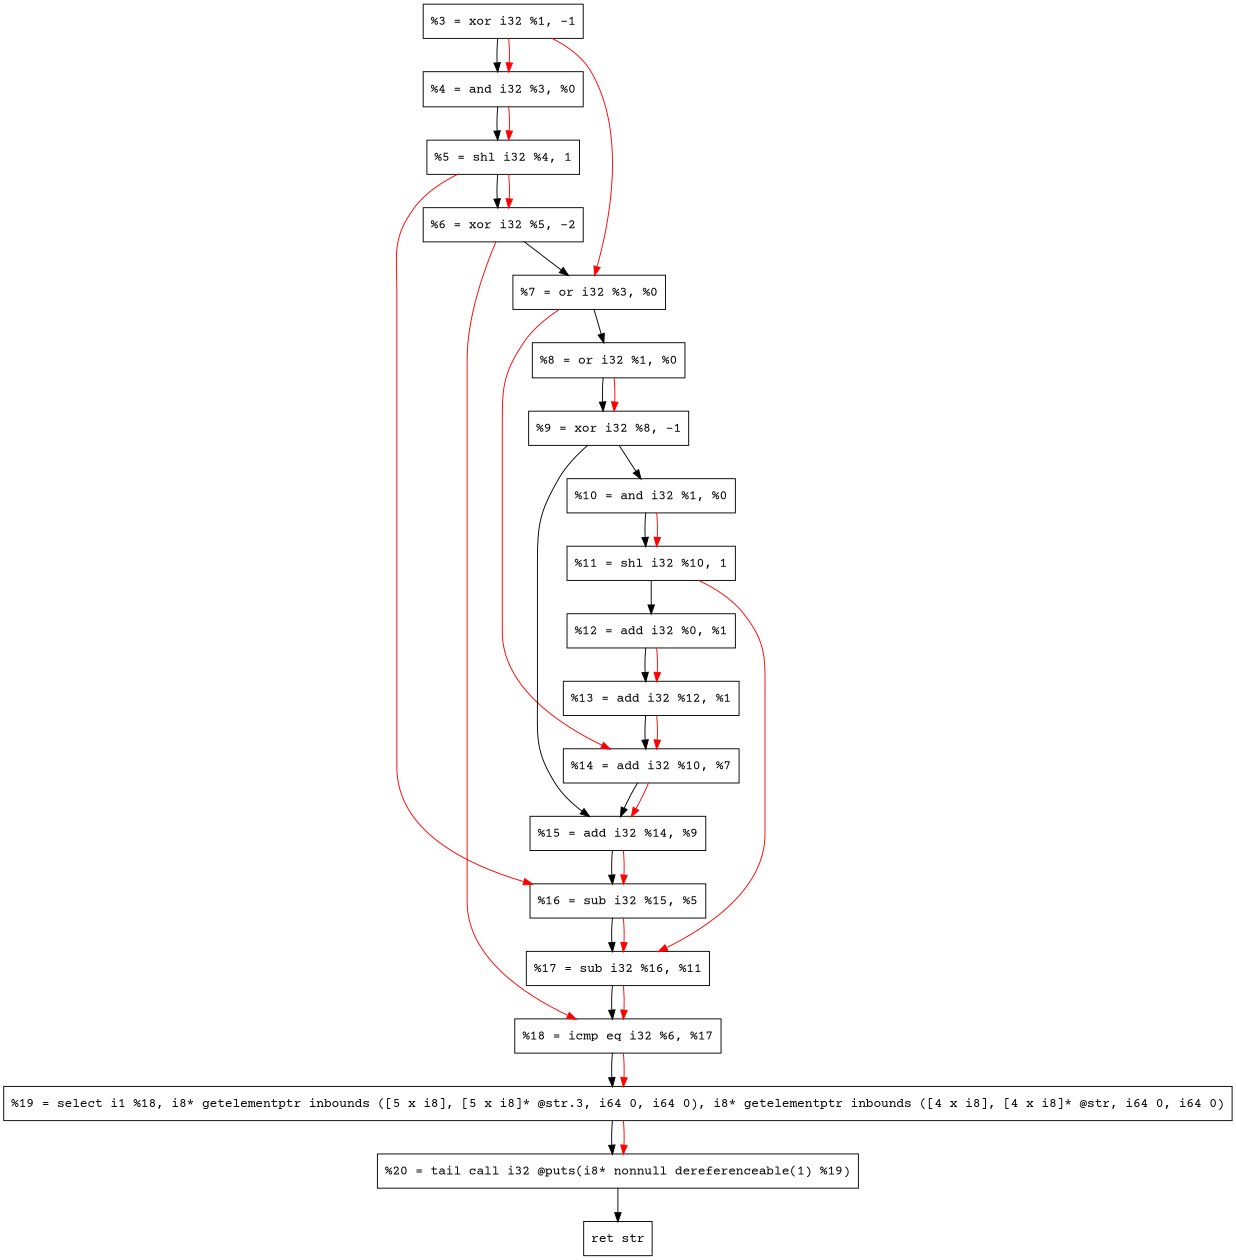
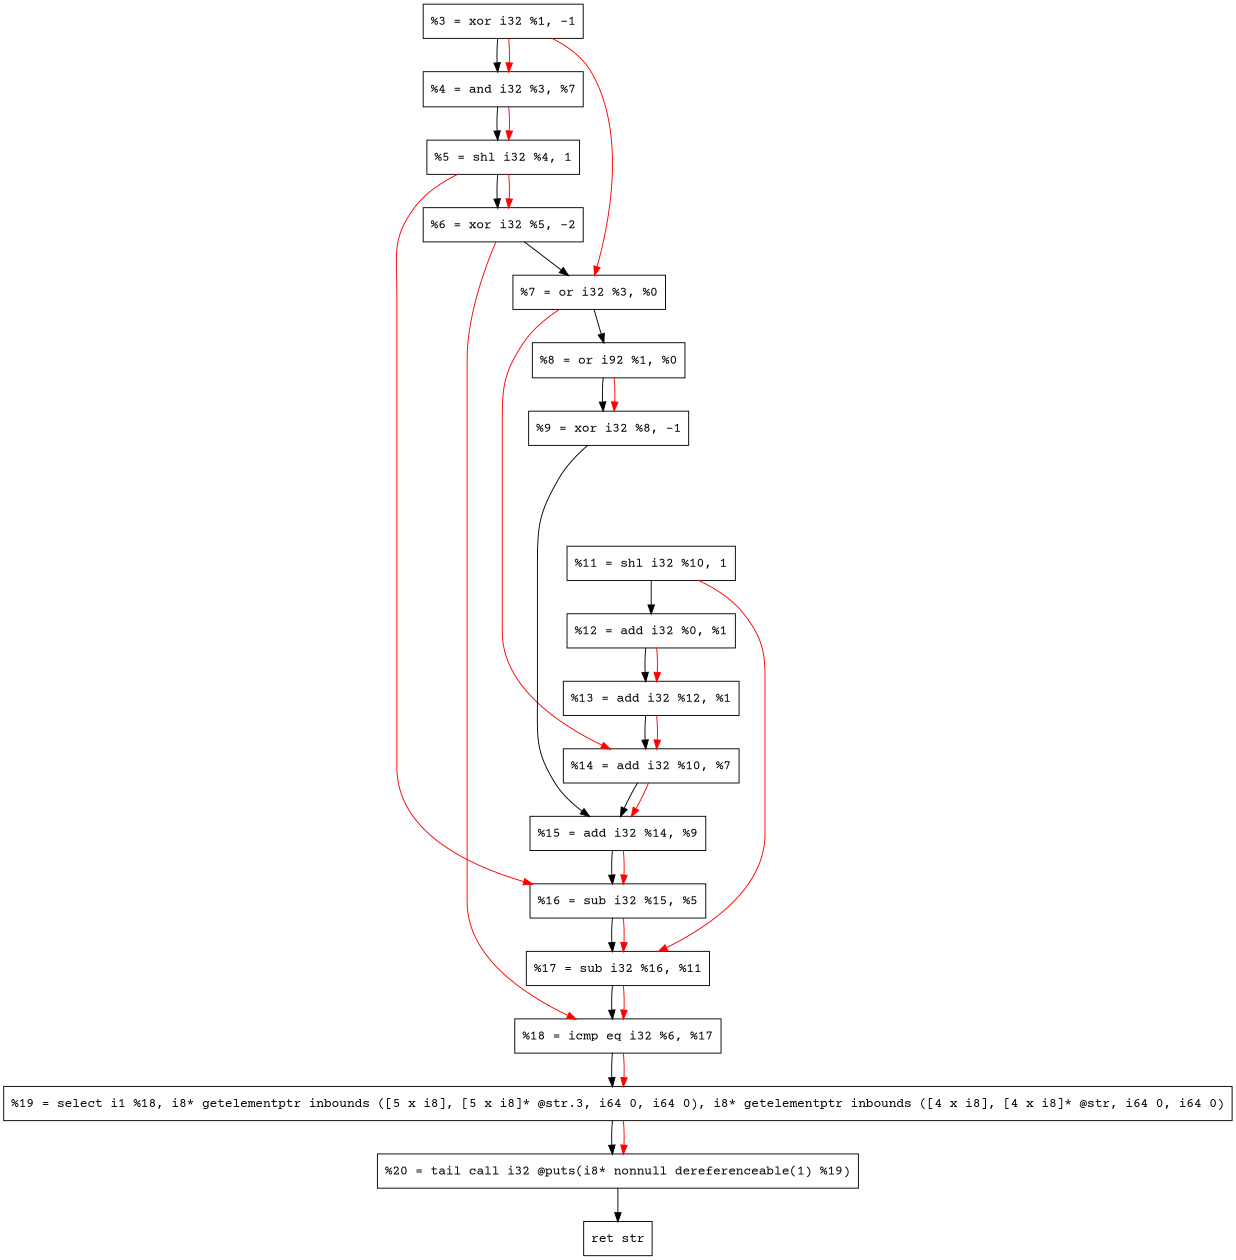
node "%4 = and i32 %3, %0": label "%4 = and i32 %3, %0" -> "%4 = and i32 %3, %7"
node "%8 = or i32 %1, %0": label "%8 = or i32 %1, %0" -> "%8 = or i92 %1, %0"
node "%10 = and i32 %1, %0": removed
